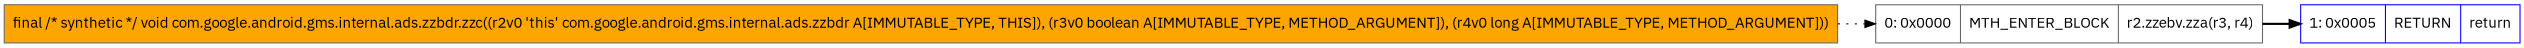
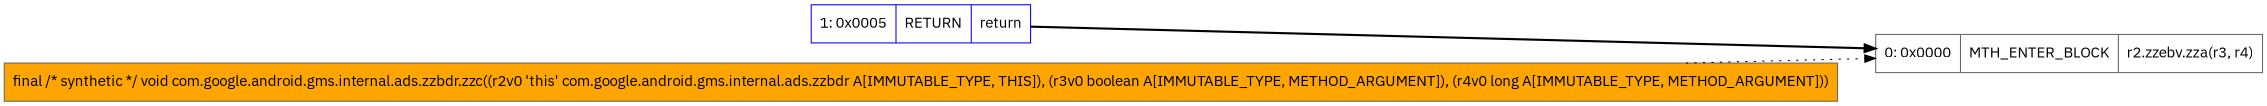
edge "0: 0x0000" -> "1: 0x0005": reversed
